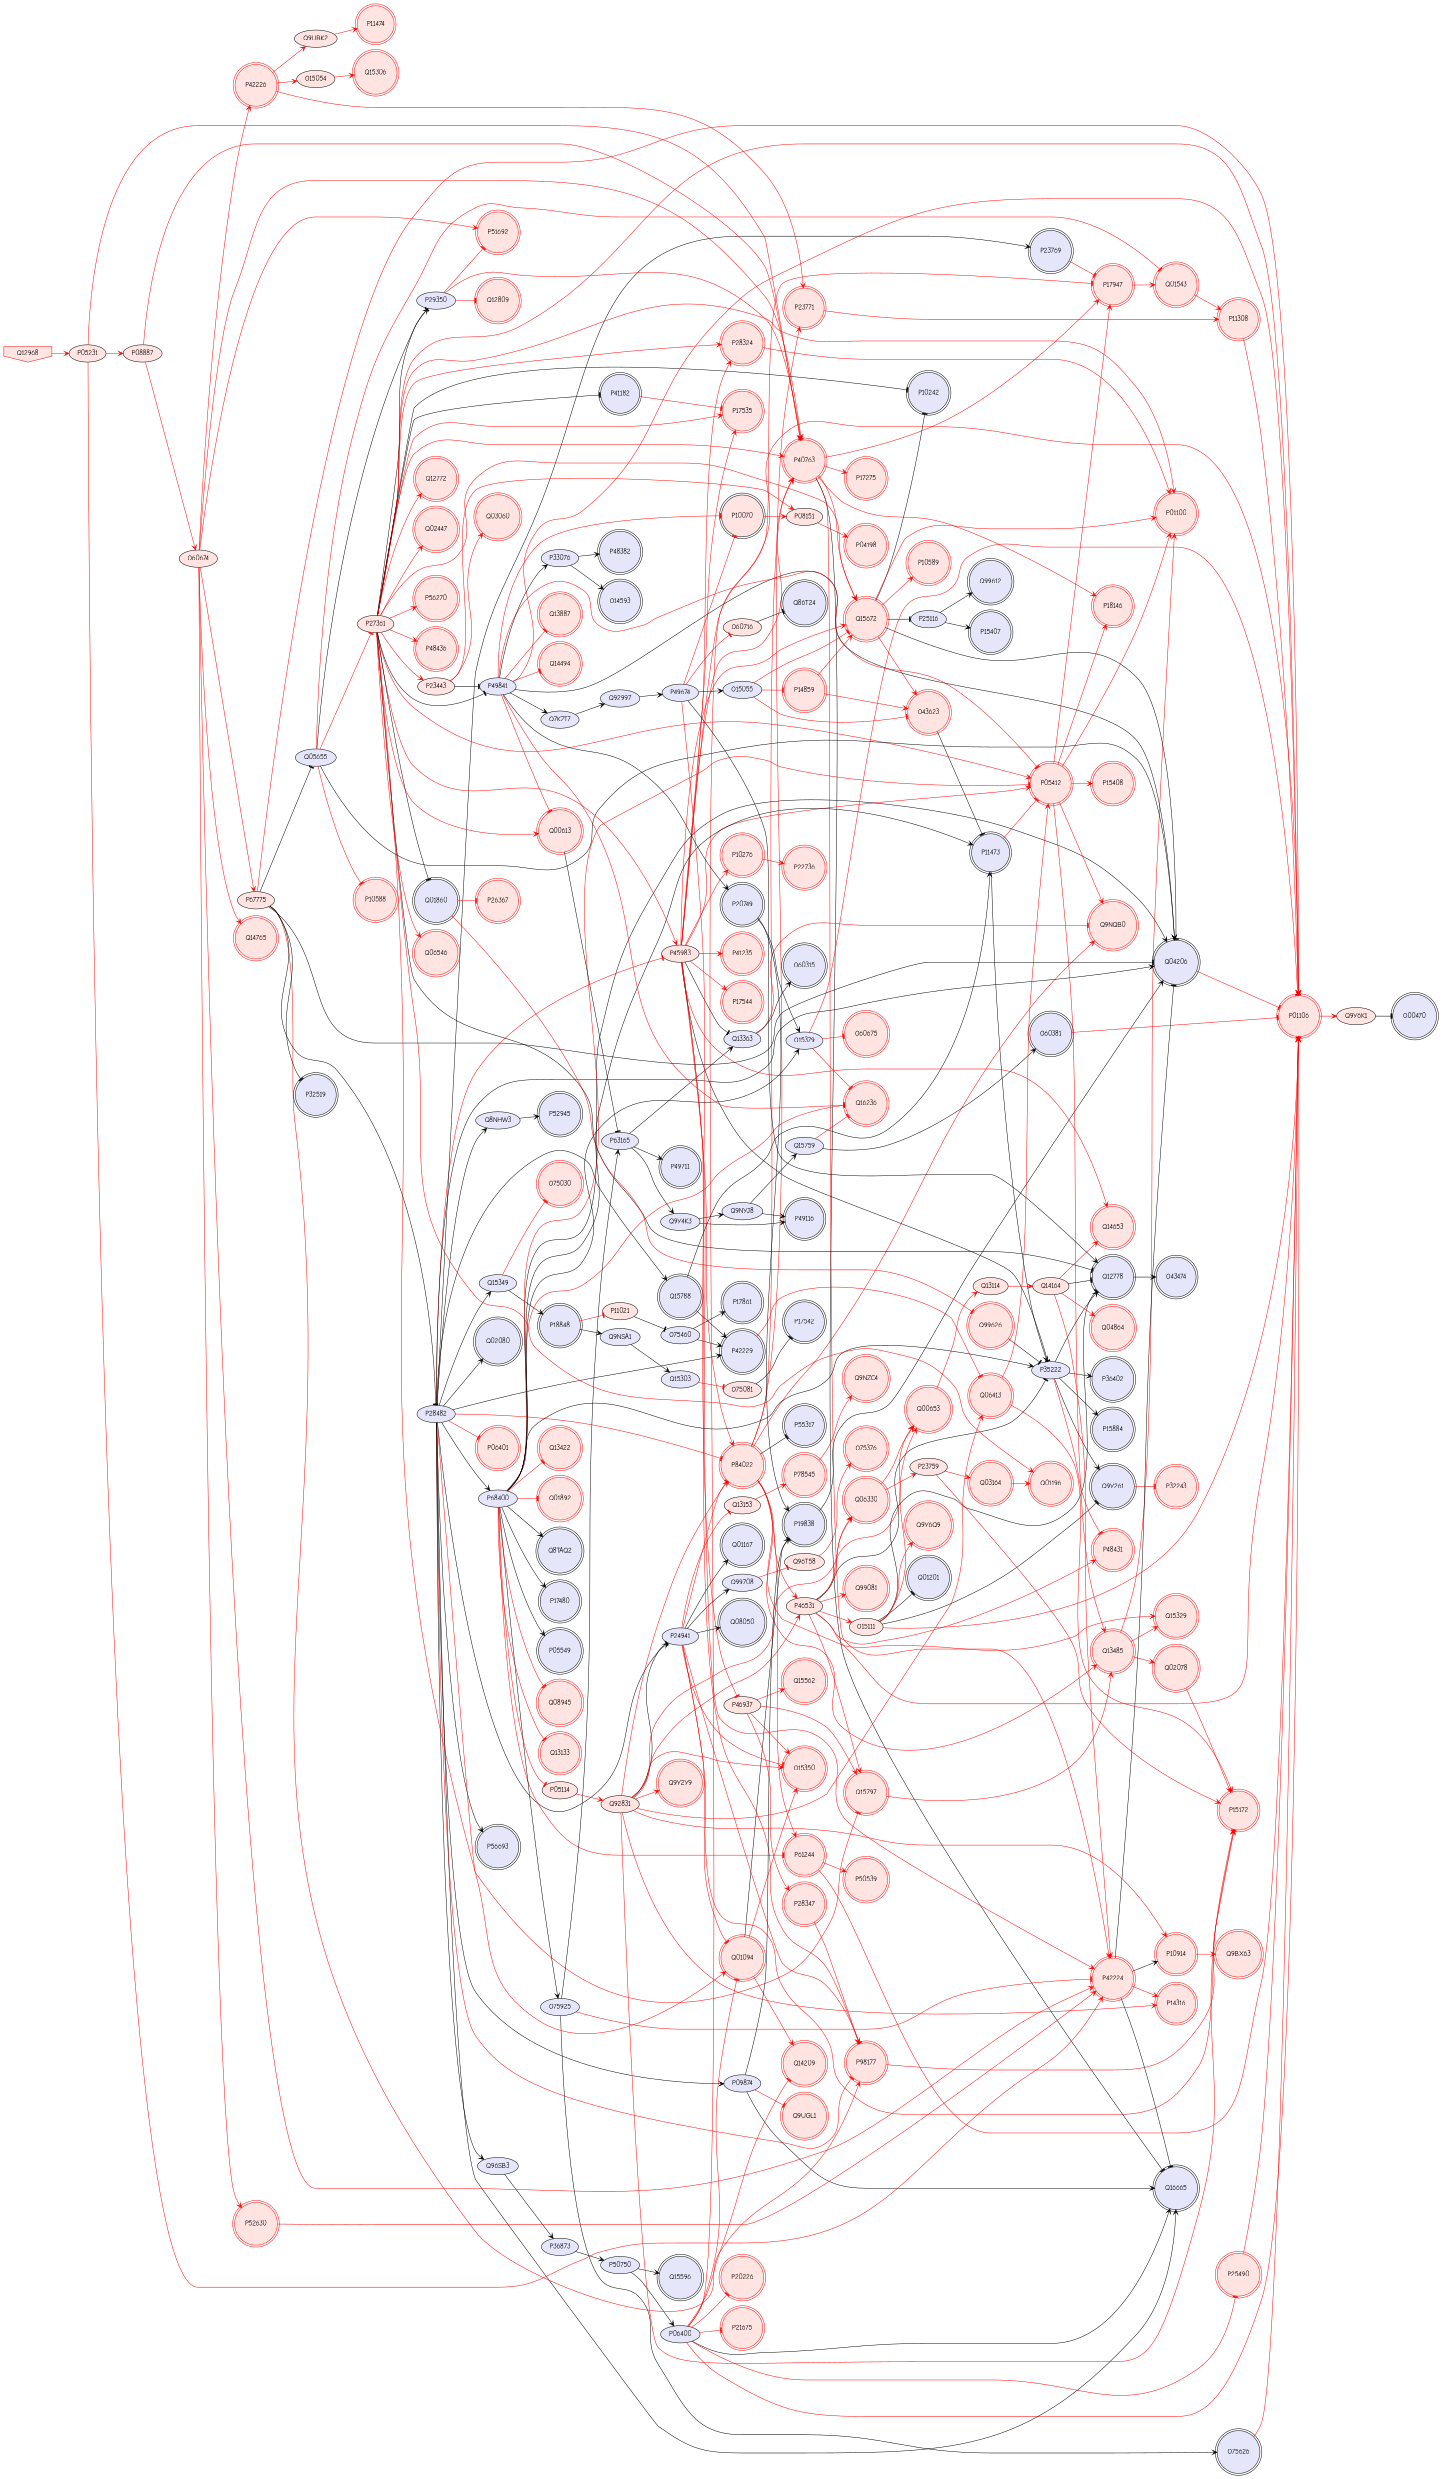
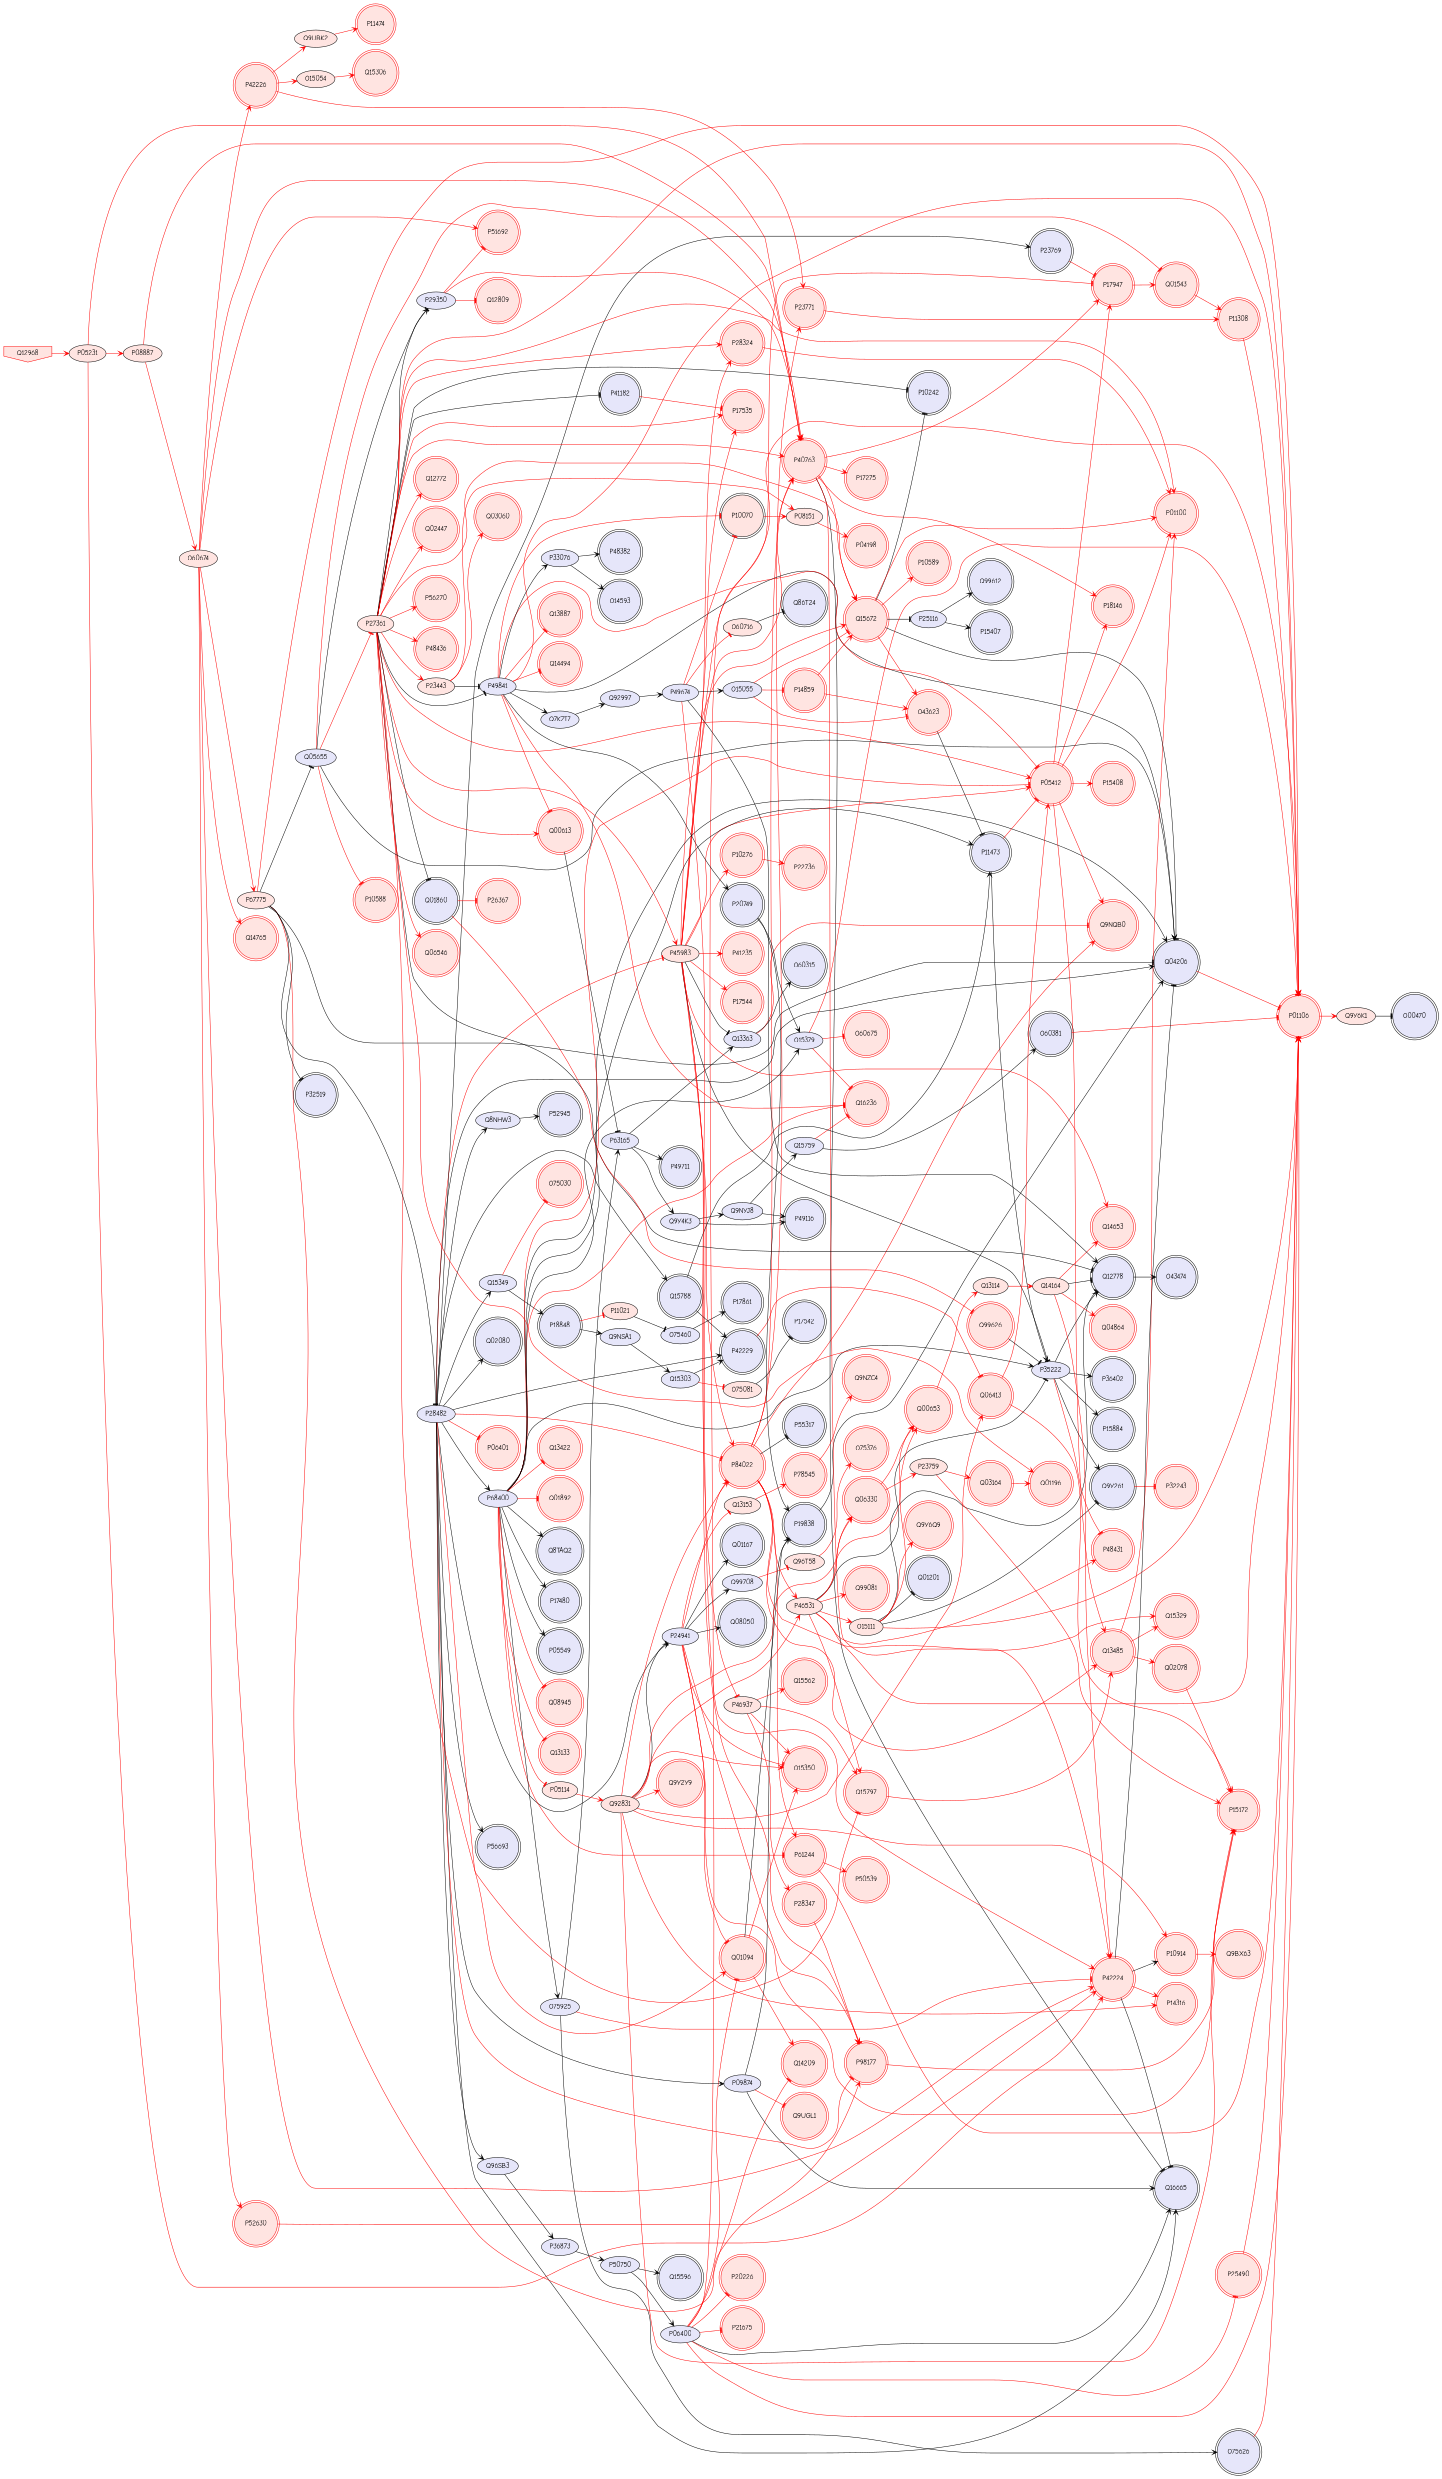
edge "O75460" -> "P42229": now "Q15303" -> "P42229"
